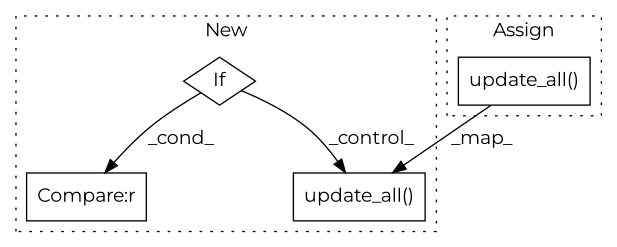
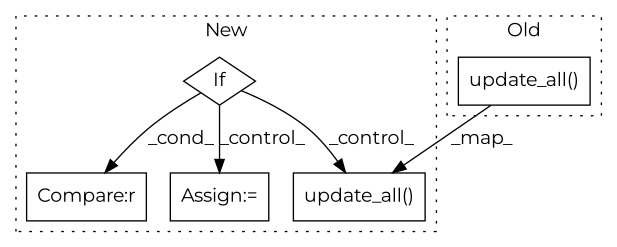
cluster "Assign": label "Assign" -> "Old"
node "Assign:=": added
